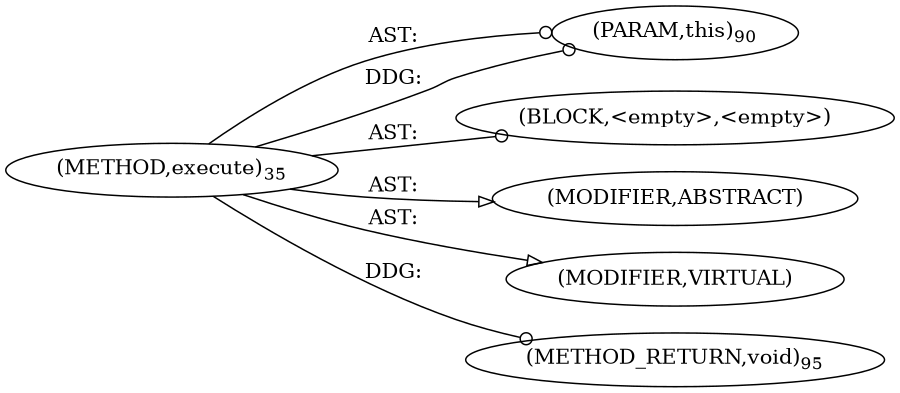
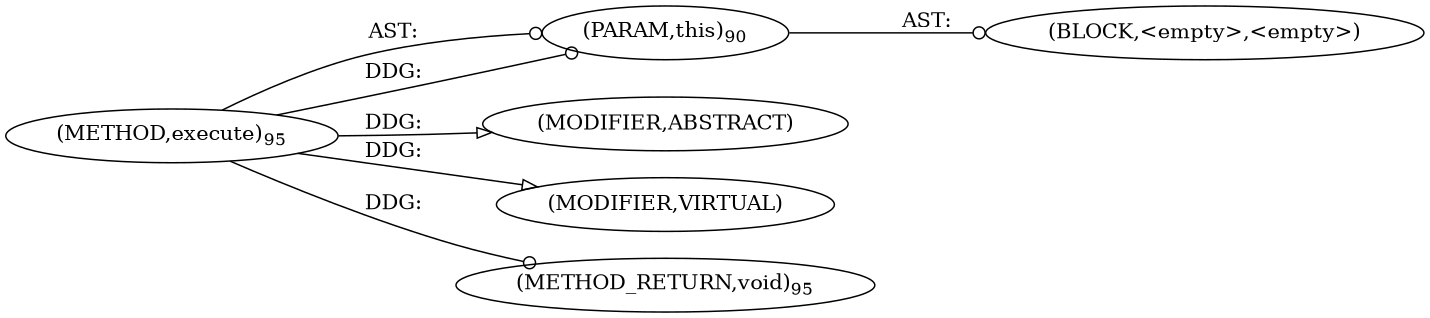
edge "(METHOD,execute)" -> "(BLOCK,<empty>,<empty>)": now "(PARAM,this)" -> "(BLOCK,<empty>,<empty>)"
node "(METHOD,execute)": text "35" -> "95"
edge "(METHOD,execute)" -> "(MODIFIER,ABSTRACT)": label "AST: " -> "DDG: "
edge "(METHOD,execute)" -> "(MODIFIER,VIRTUAL)": label "AST: " -> "DDG: "
